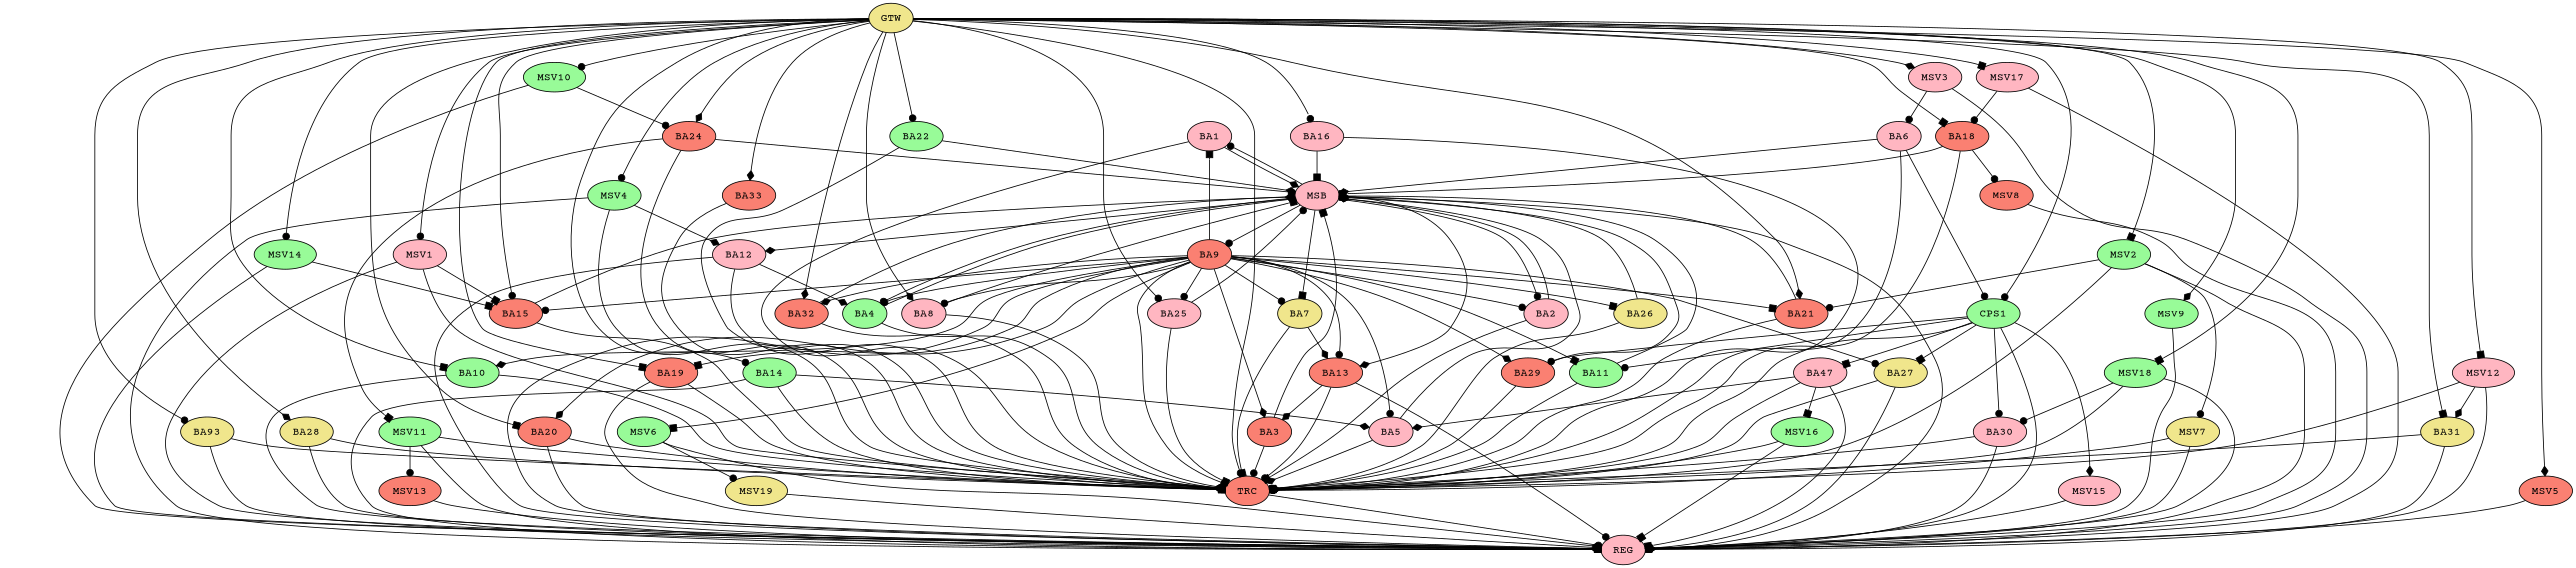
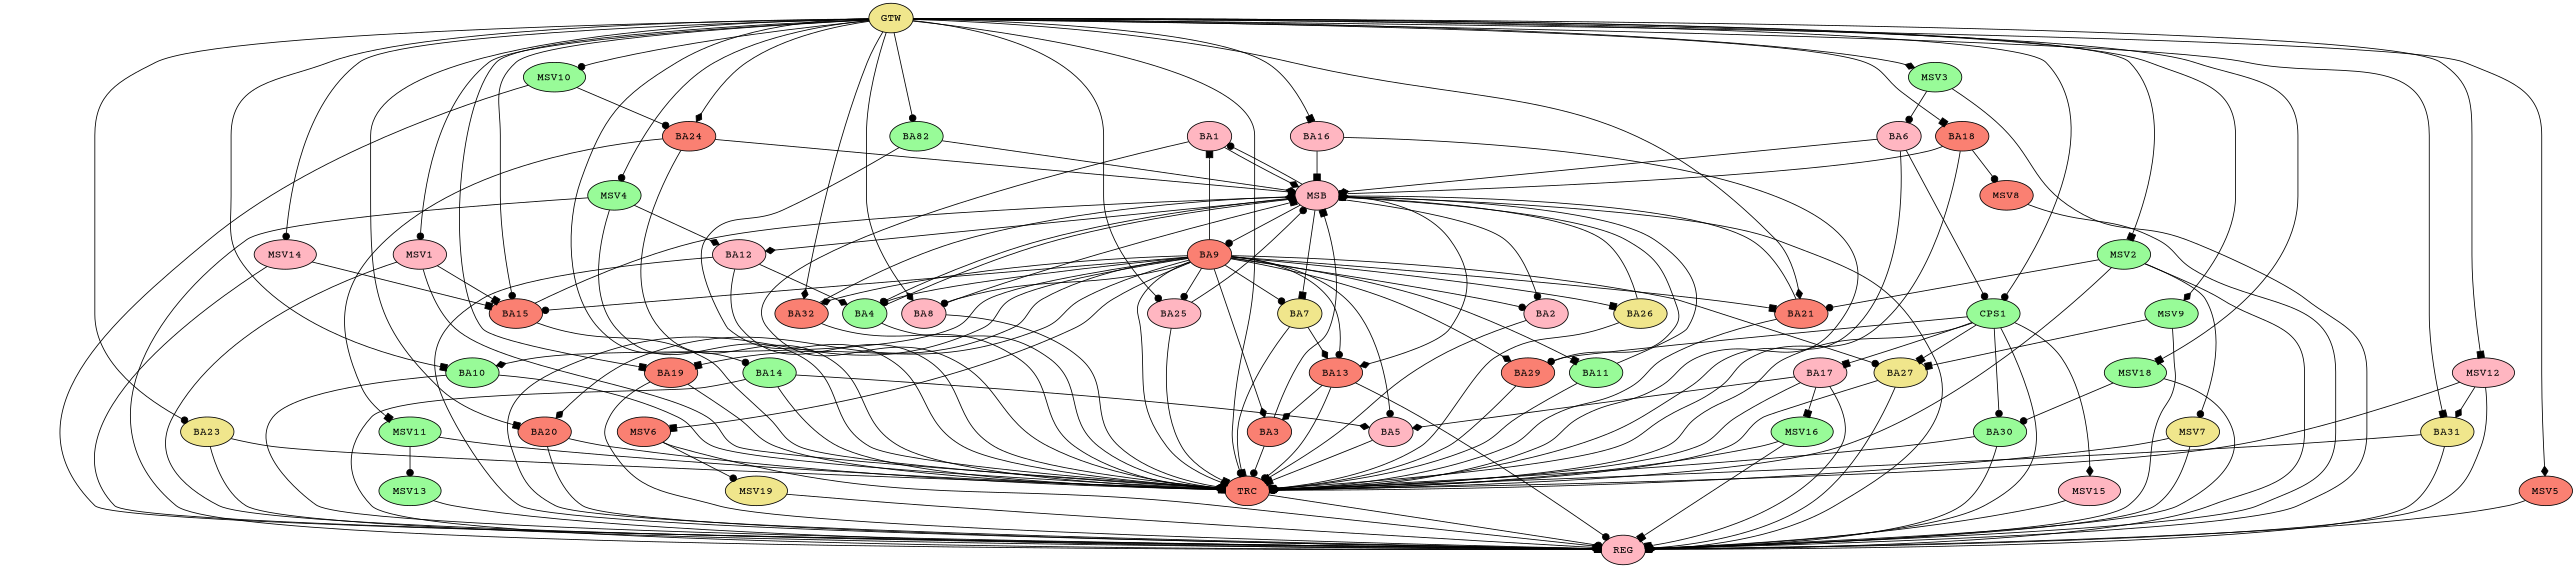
edge "GTW" -> "BA16": arrowhead dot -> box
node "MSV3": fillcolor lightpink -> palegreen
node "MSV17": removed
node "BA22": label "BA22" -> "BA82"
node "BA33": removed
edge "BA2" -> "MSB": removed
node "MSV14": fillcolor palegreen -> lightpink
edge "BA5" -> "MSB": removed
edge "CPS1" -> "BA11": removed
edge "MSV9" -> "BA27": added
node "BA47": label "BA47" -> "BA17"
node "BA93": label "BA93" -> "BA23"
node "BA28": removed
node "MSV6": fillcolor palegreen -> salmon
node "BA30": fillcolor lightpink -> palegreen
edge "BA5" -> "TRC": arrowhead diamond -> box
edge "MSV18" -> "TRC": removed
node "MSV13": fillcolor salmon -> palegreen
edge "MSV11" -> "REG": removed
